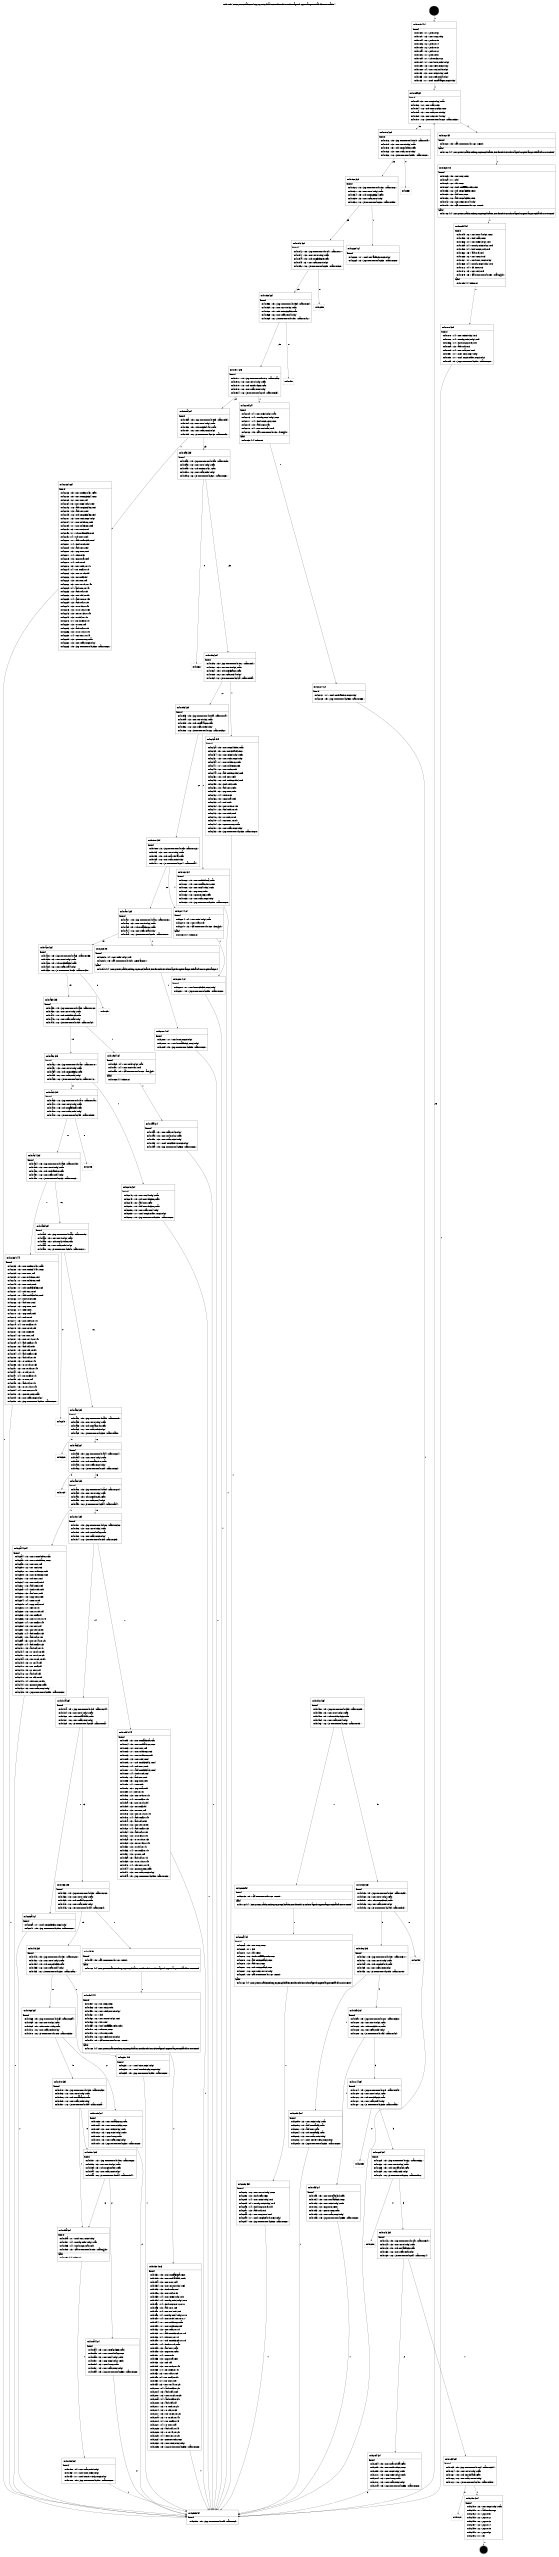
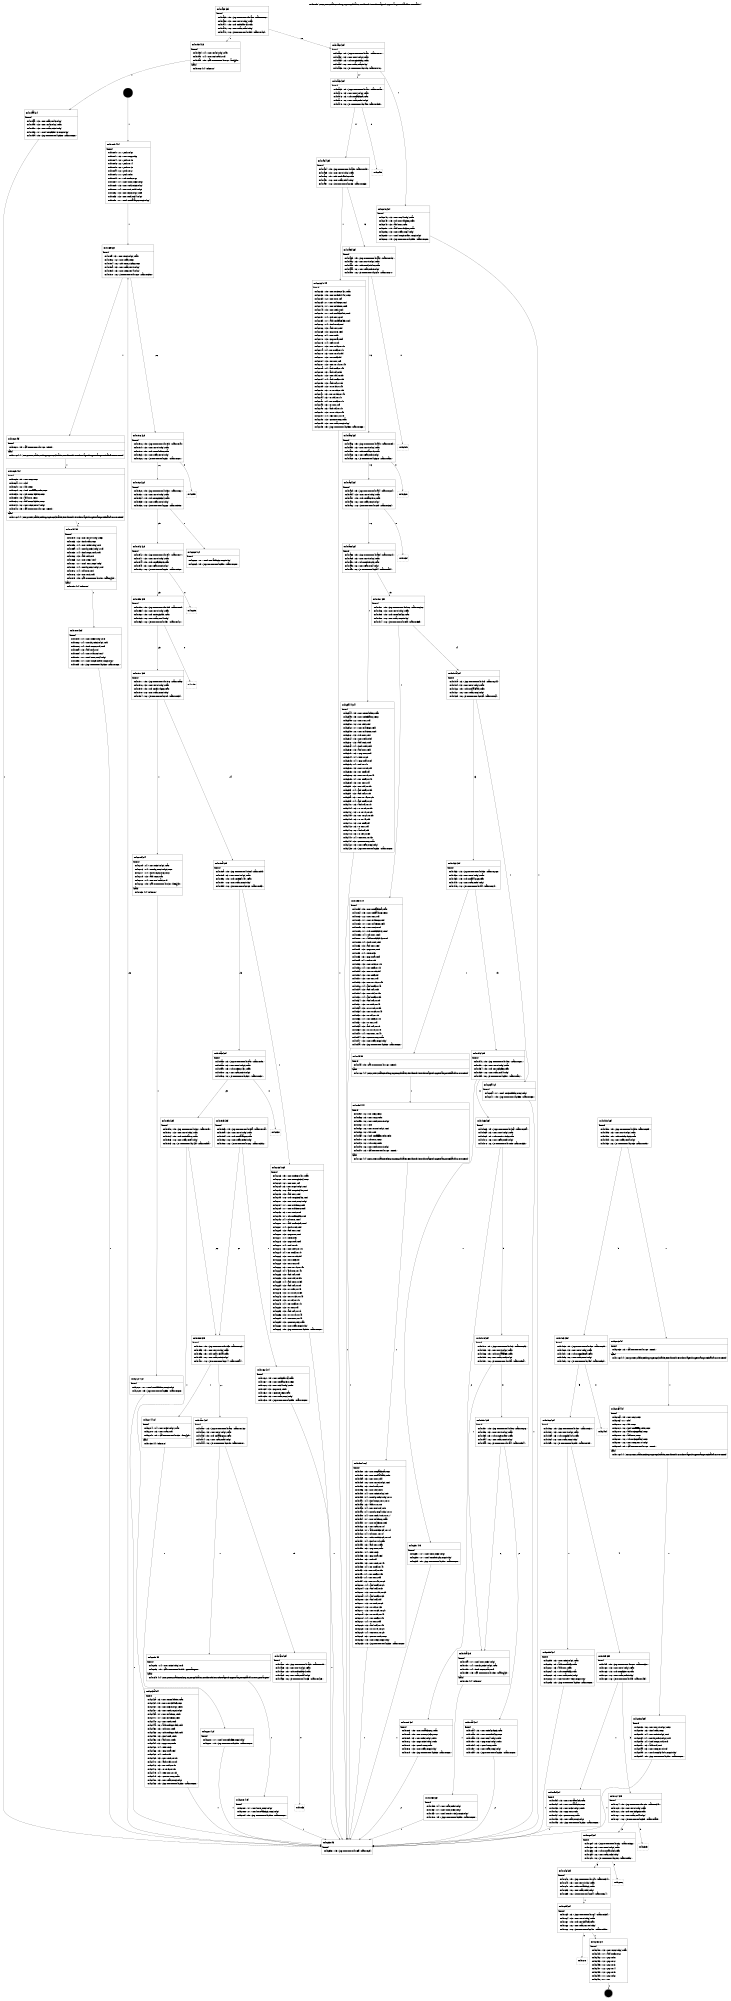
edge "0x4019bc [25]" -> "0x4019d5 [25]": now "0x4019bc [25]" -> "0x4019ee [25]"
edge "0x401a20 [25]" -> "0x401a39 [25]": removed, label "19"
node "0x4020f4 [27]": removed
